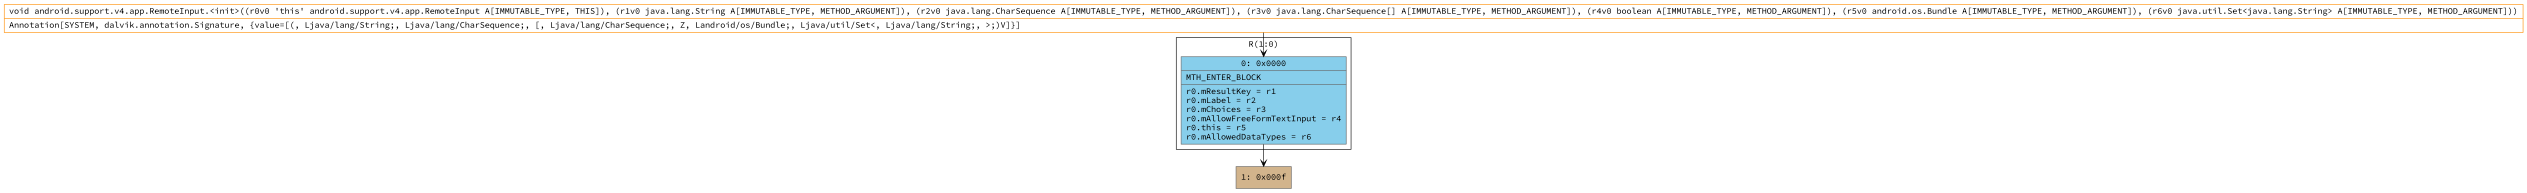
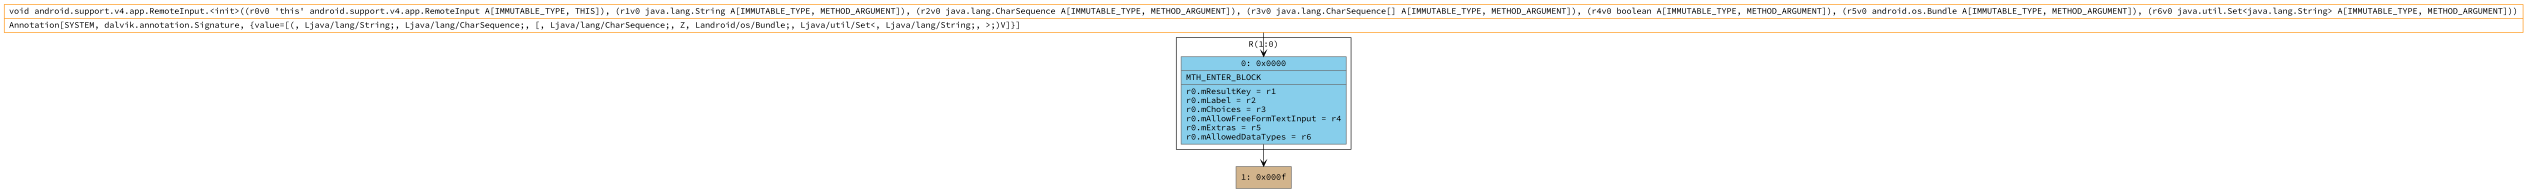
node "0: 0x0000": text "r0.this = r5" -> "r0.mExtras = r5"
